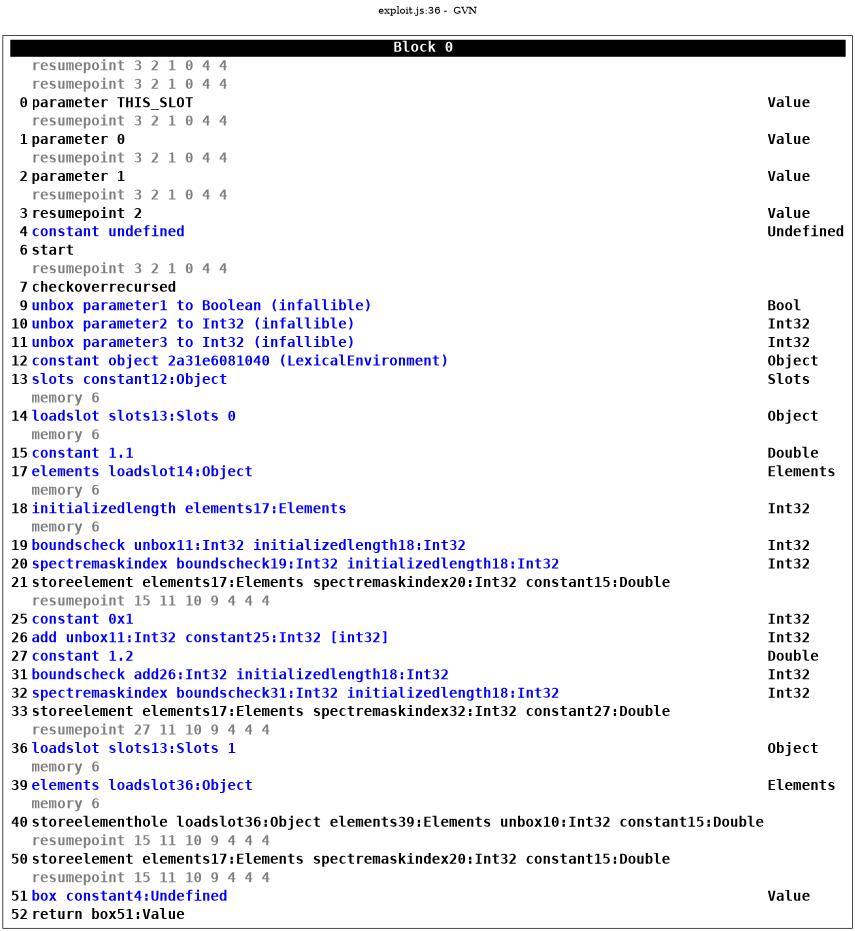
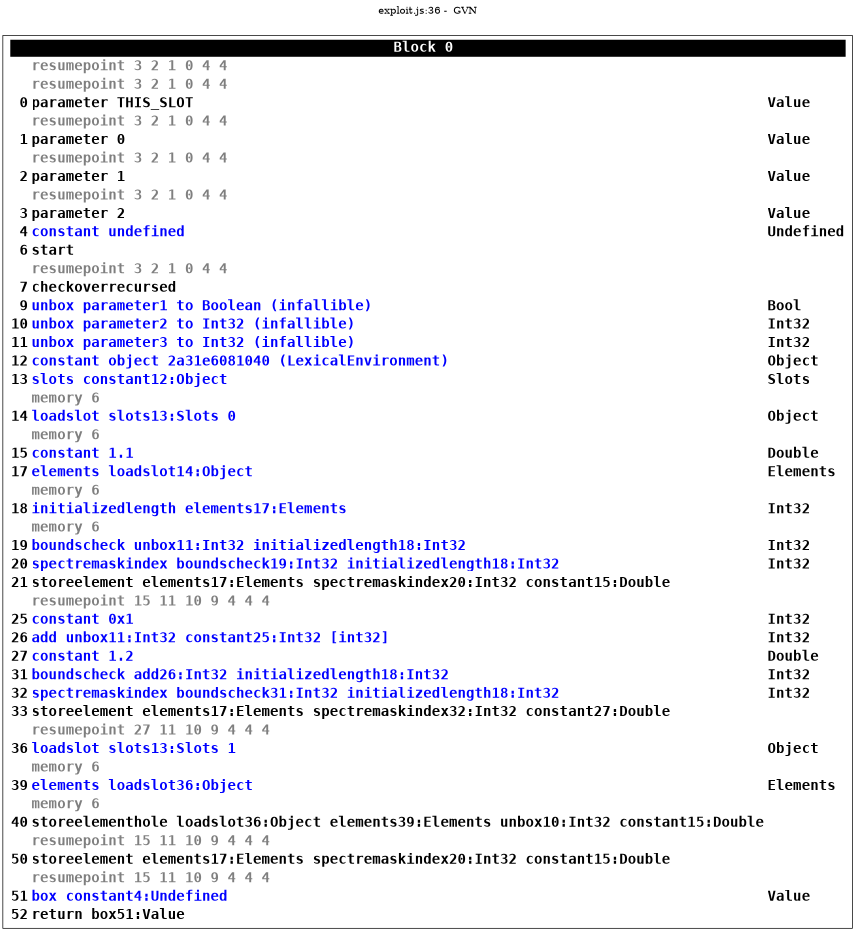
node "Block 0": text "resumepoint 2" -> "parameter 2"
